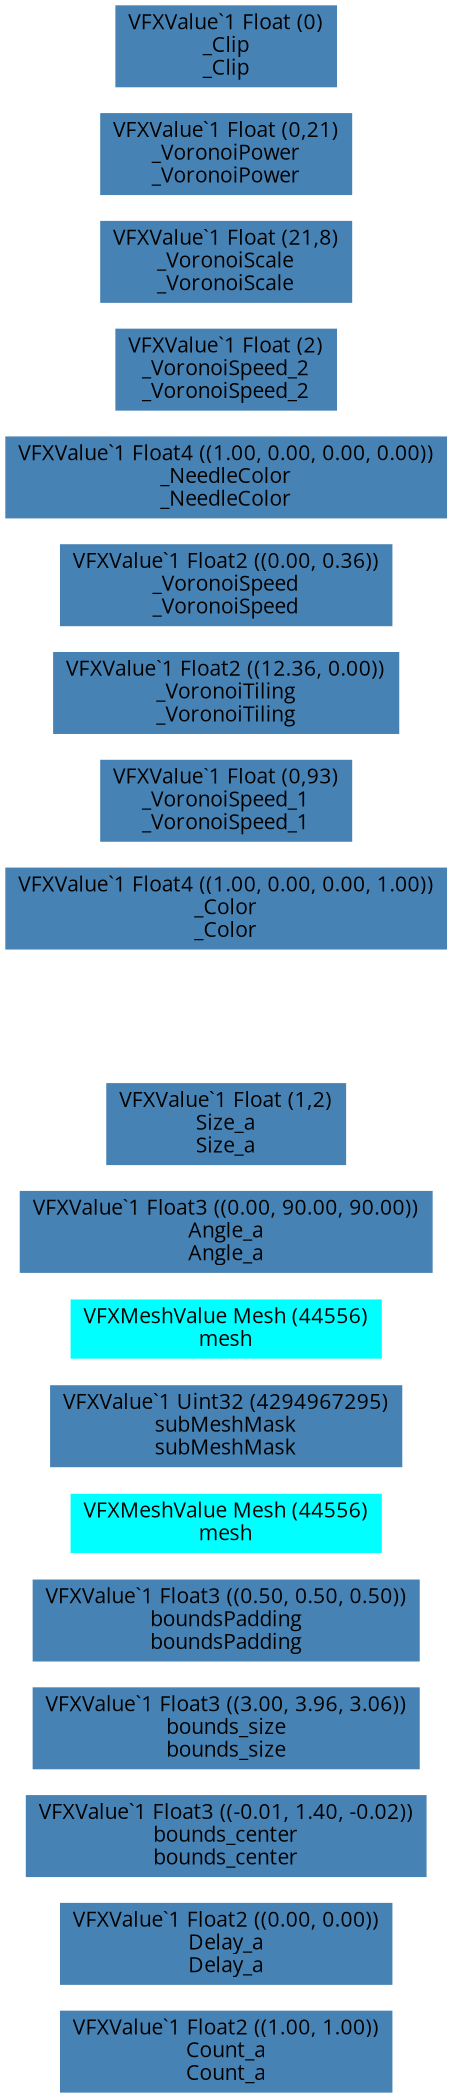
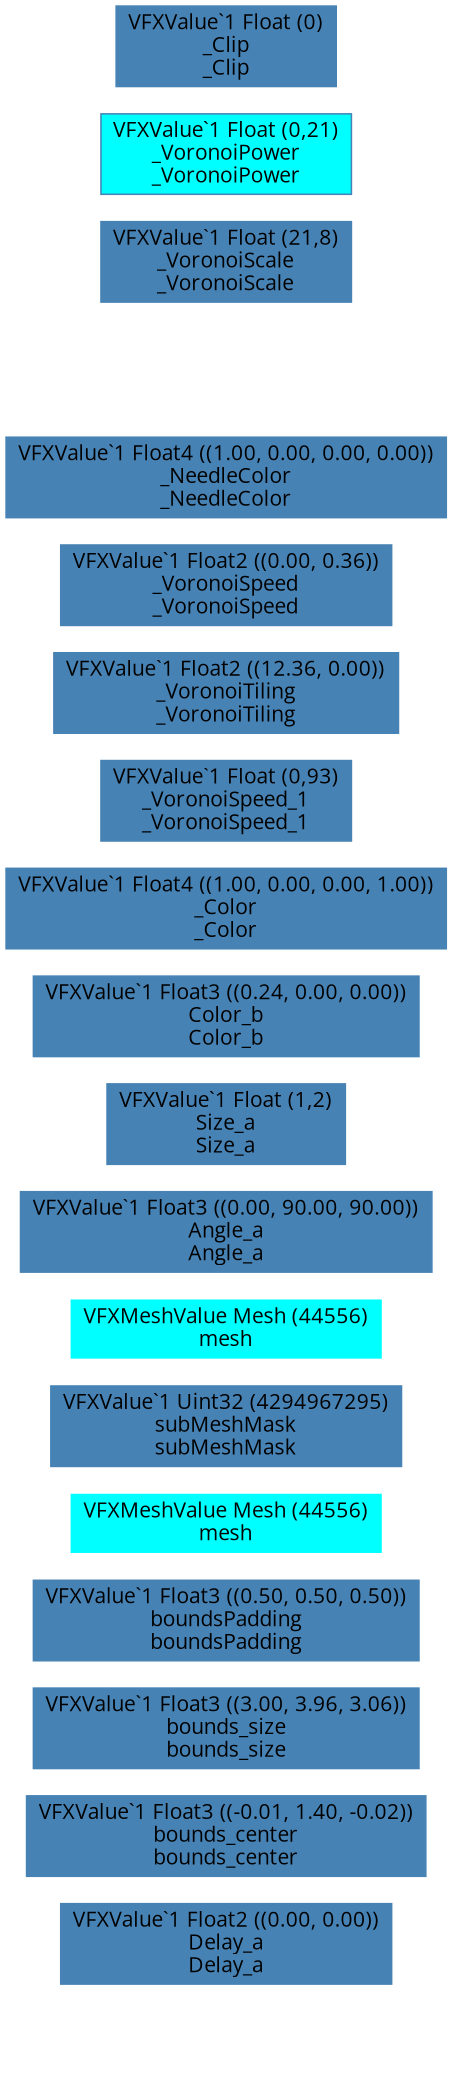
node "VFXValue`1 Float (0,21) _VoronoiPower _VoronoiPower": fillcolor steelblue -> cyan
node "VFXValue`1 Float (2) _VoronoiSpeed_2 _VoronoiSpeed_2": removed
node "VFXValue`1 Float3 ((0.24, 0.00, 0.00)) Color_b Color_b": added
node "VFXValue`1 Float2 ((1.00, 1.00)) Count_a Count_a": removed
